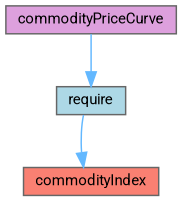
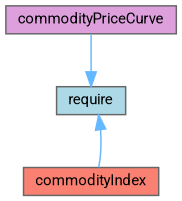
edge "require" -> "commodityIndex": reversed
